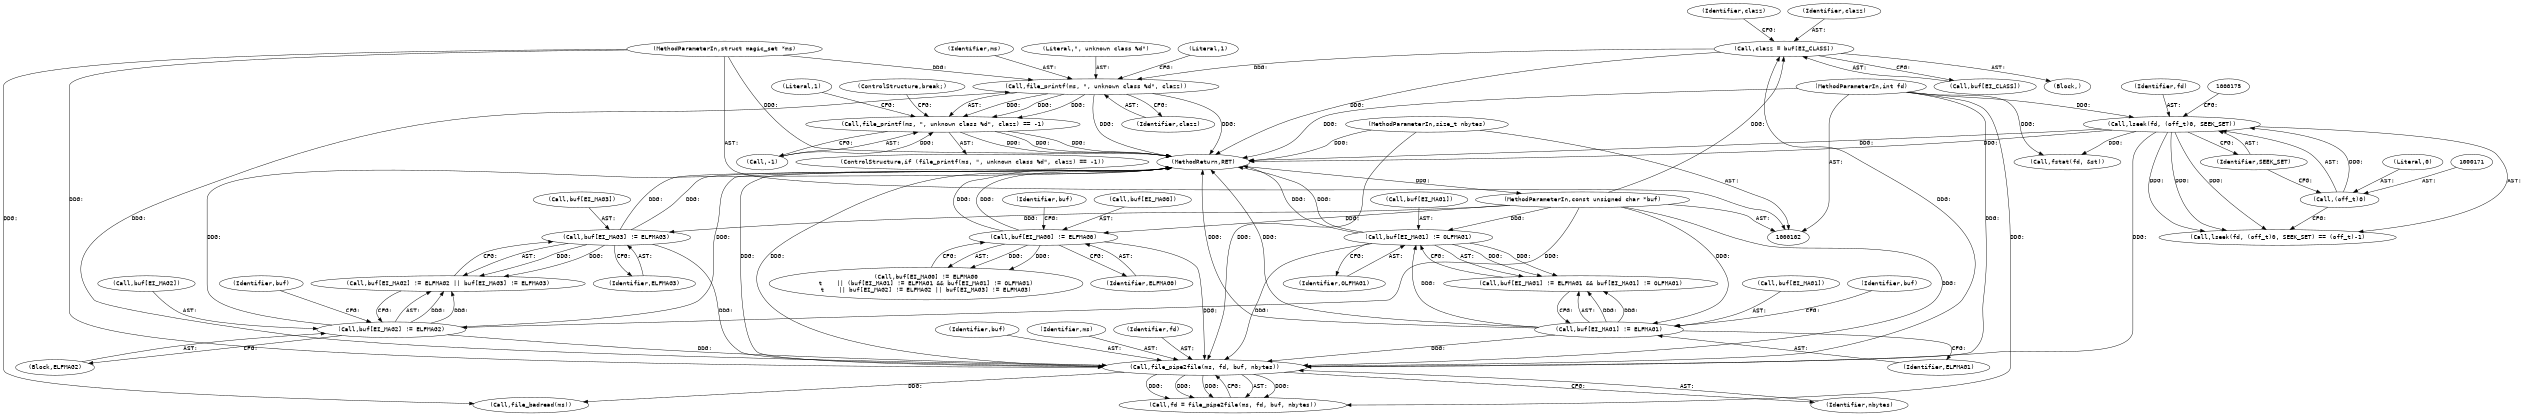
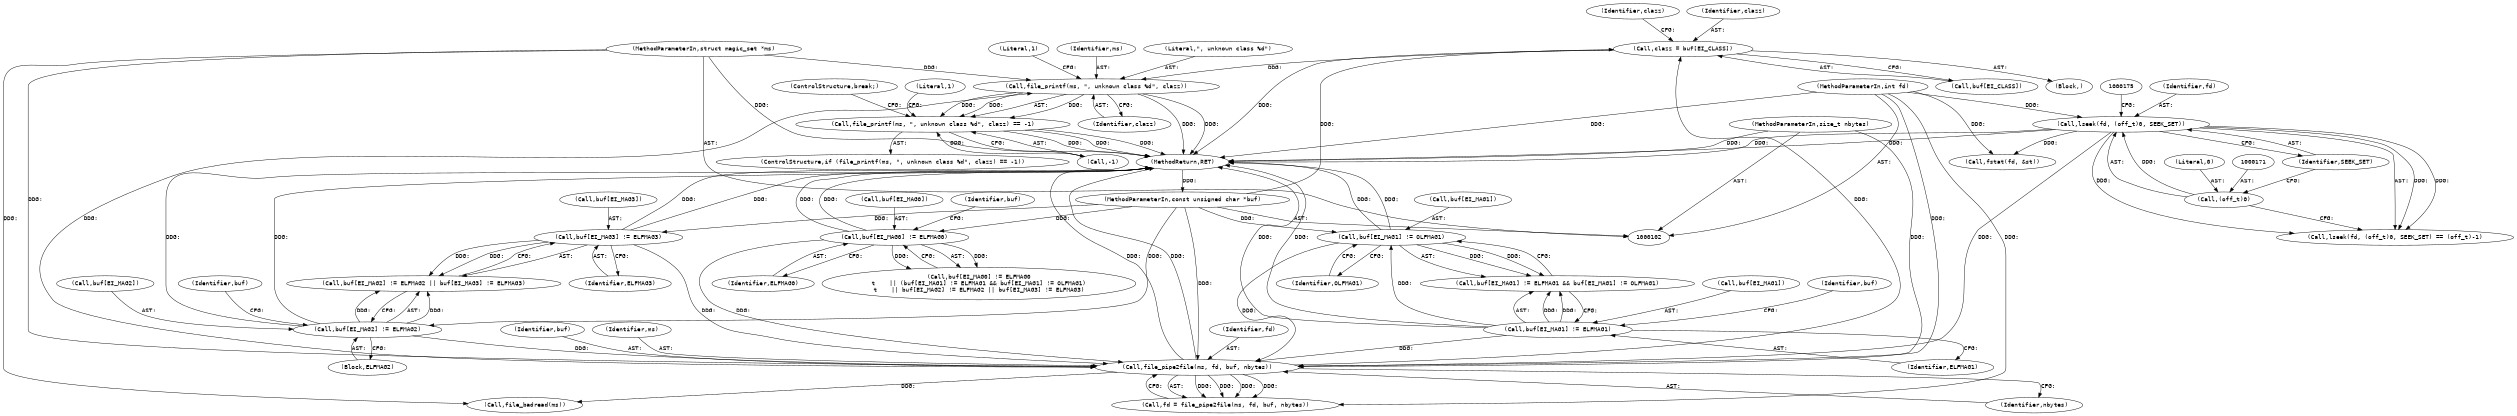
edge "(Identifier,OLFMAG1)" -> "(Call,buf[EI_MAG1] != OLFMAG1)": label "AST: " -> "CFG: "
edge "(MethodParameterIn,const unsigned char *buf)" -> "(Call,buf[EI_MAG1] != ELFMAG1)": removed, label "DDG:"
